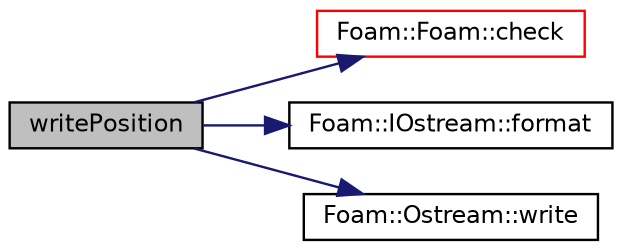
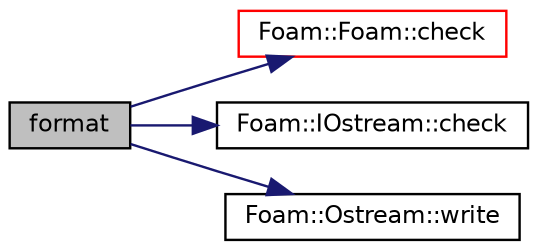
node "writePosition": label "writePosition" -> "format"
node "Foam::IOstream::format": label "Foam::IOstream::format" -> "Foam::IOstream::check"
